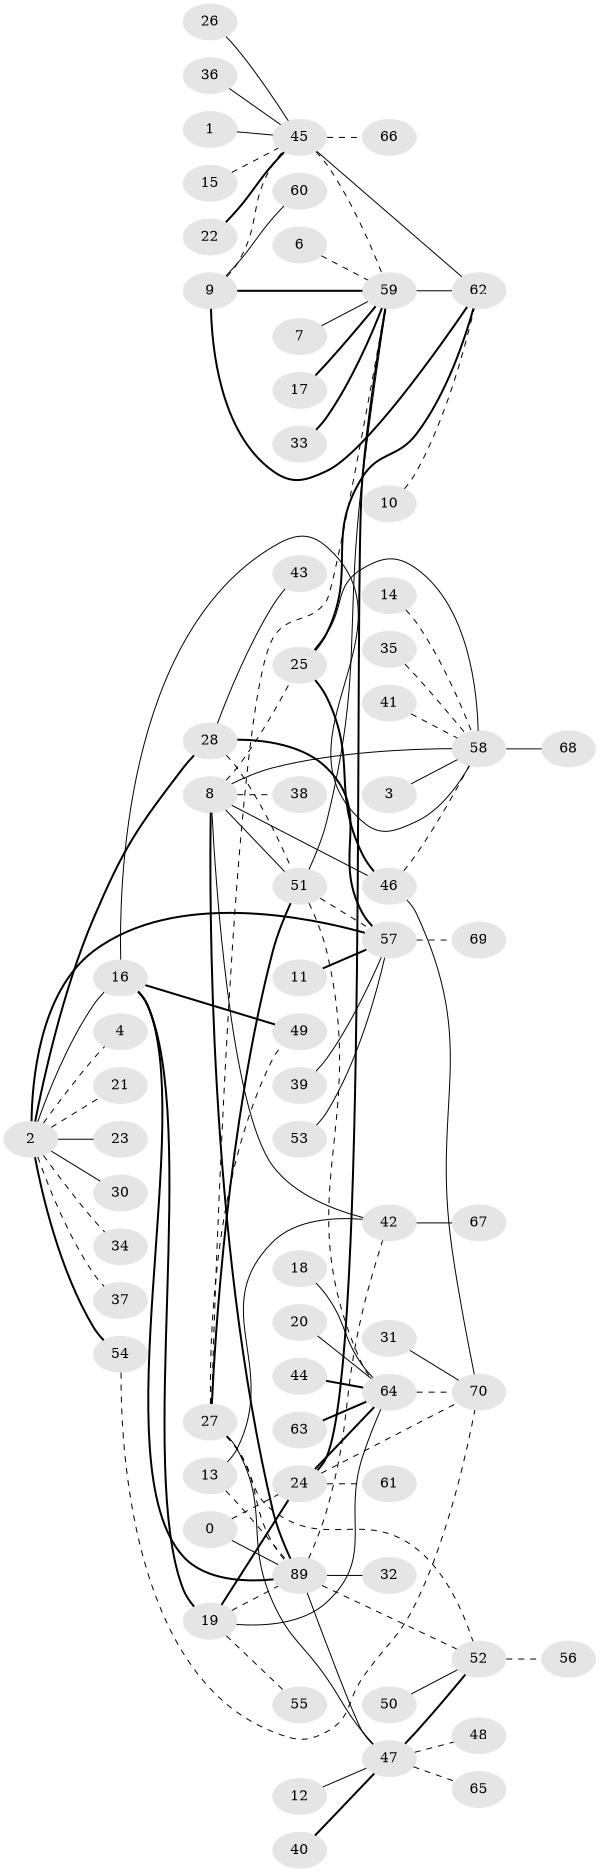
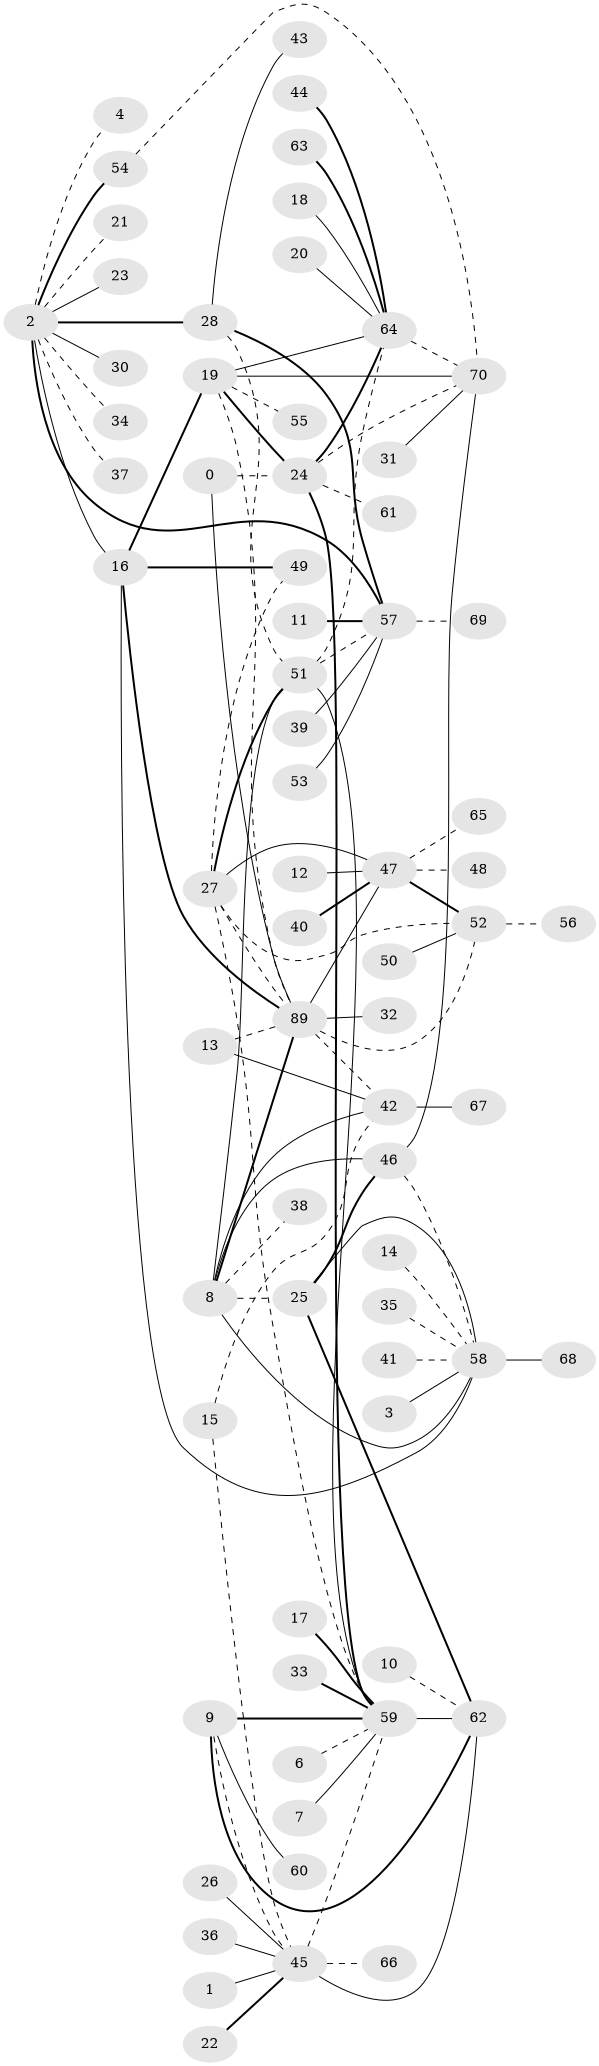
edge "19" -- "70": added
edge "42" -- "15": added
